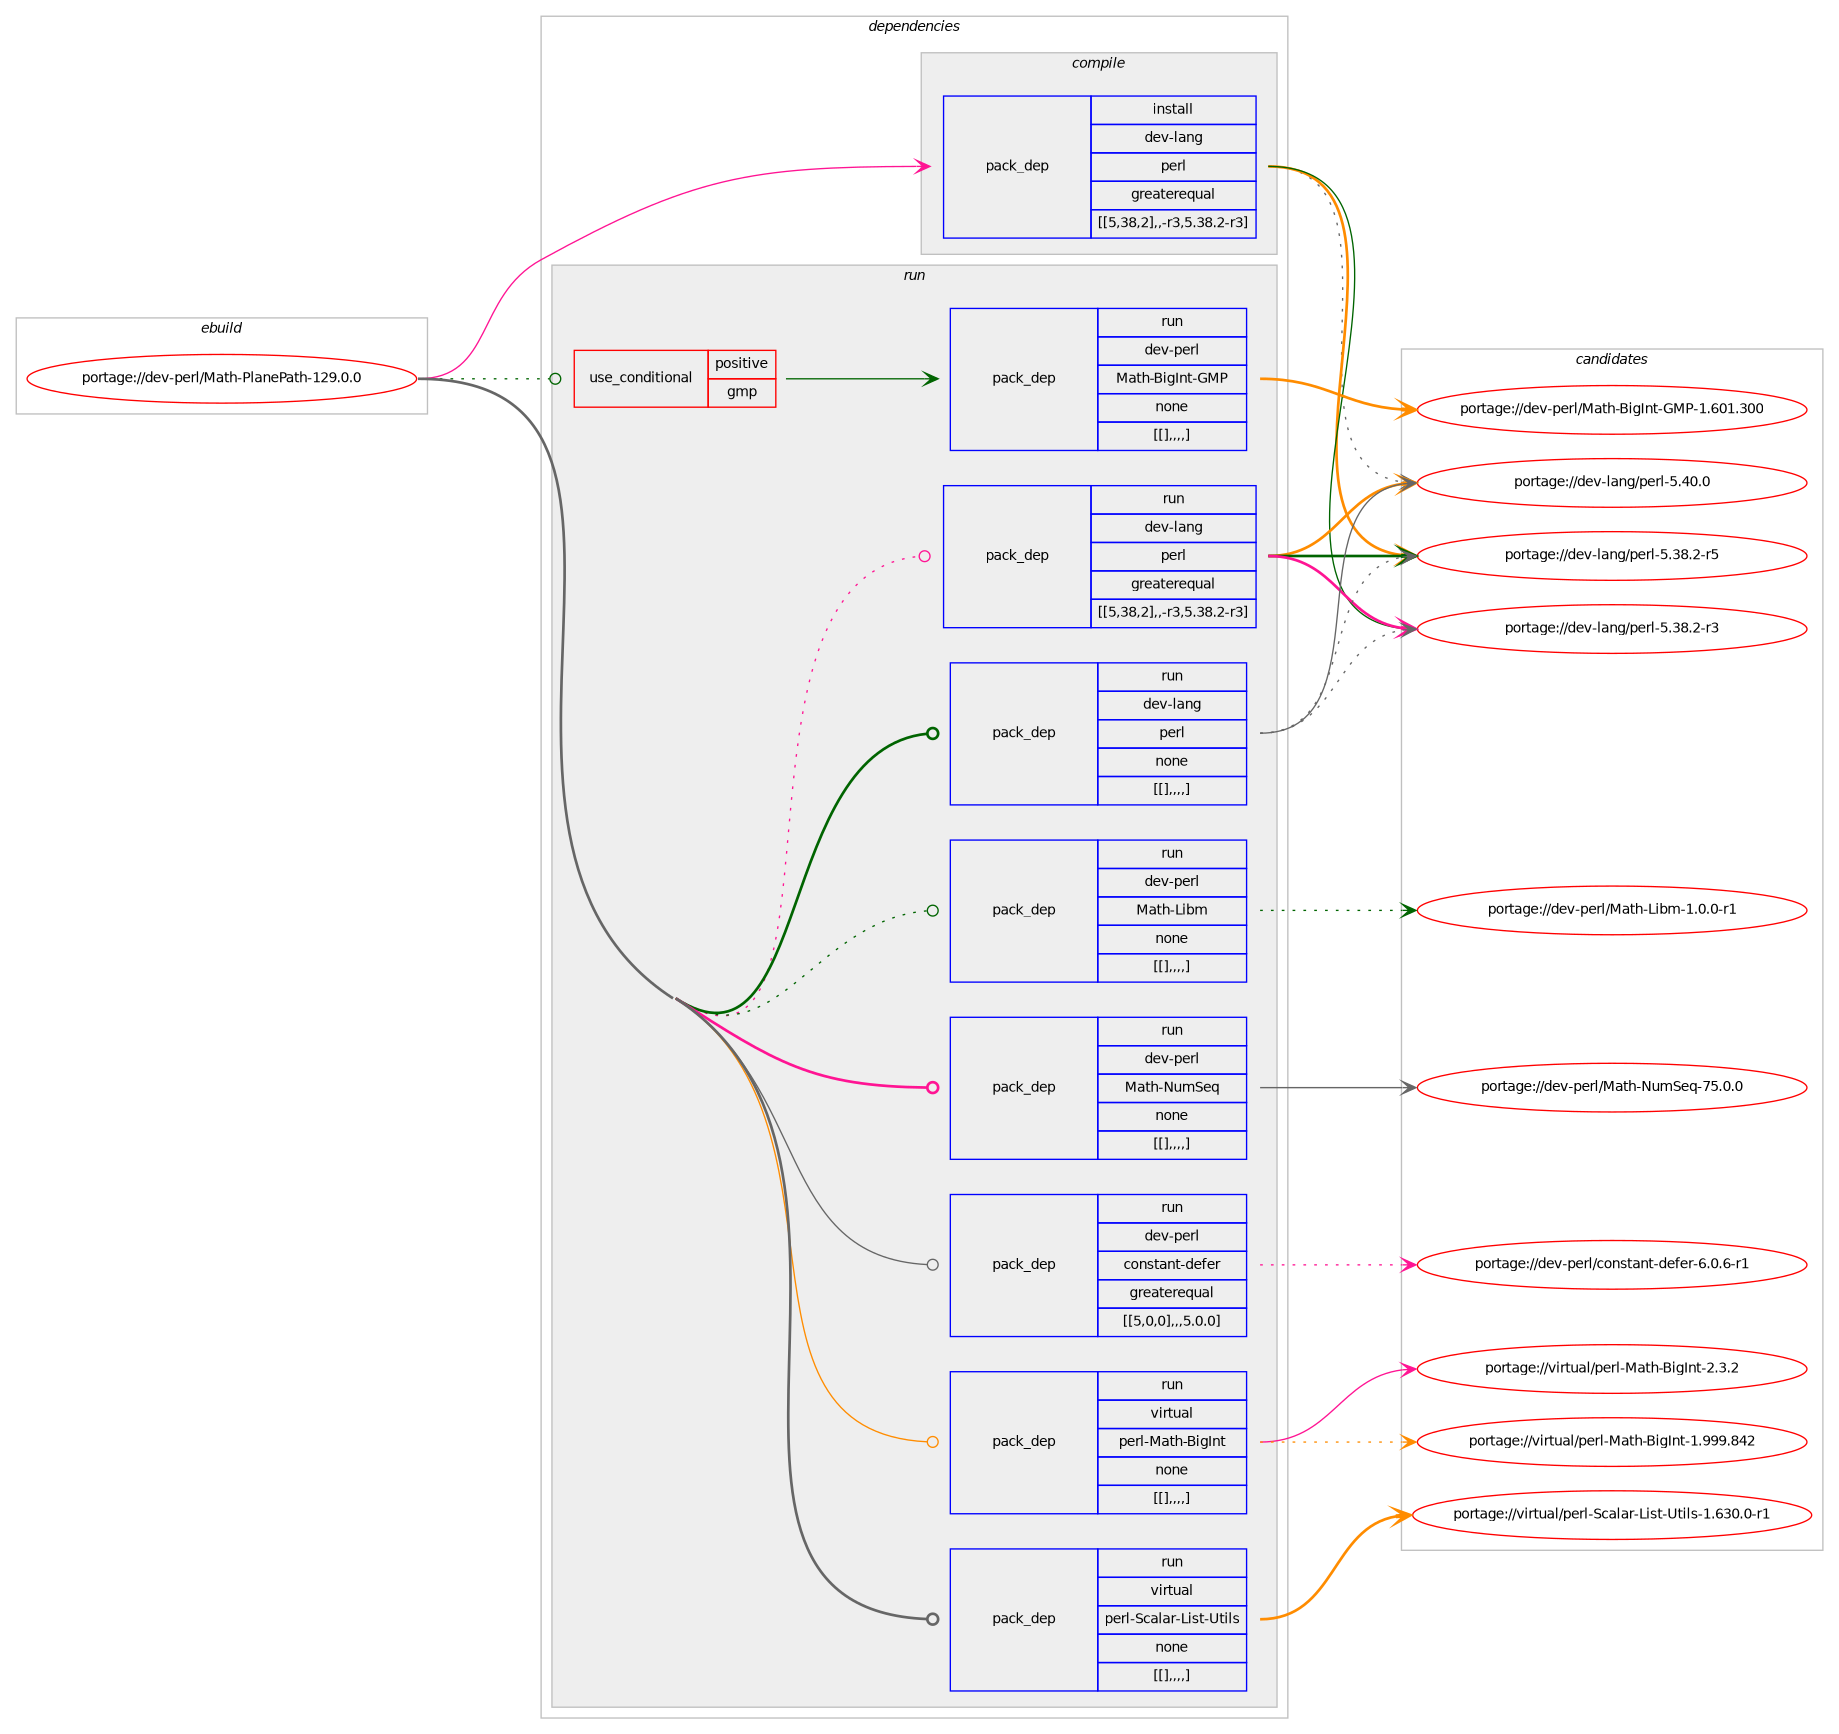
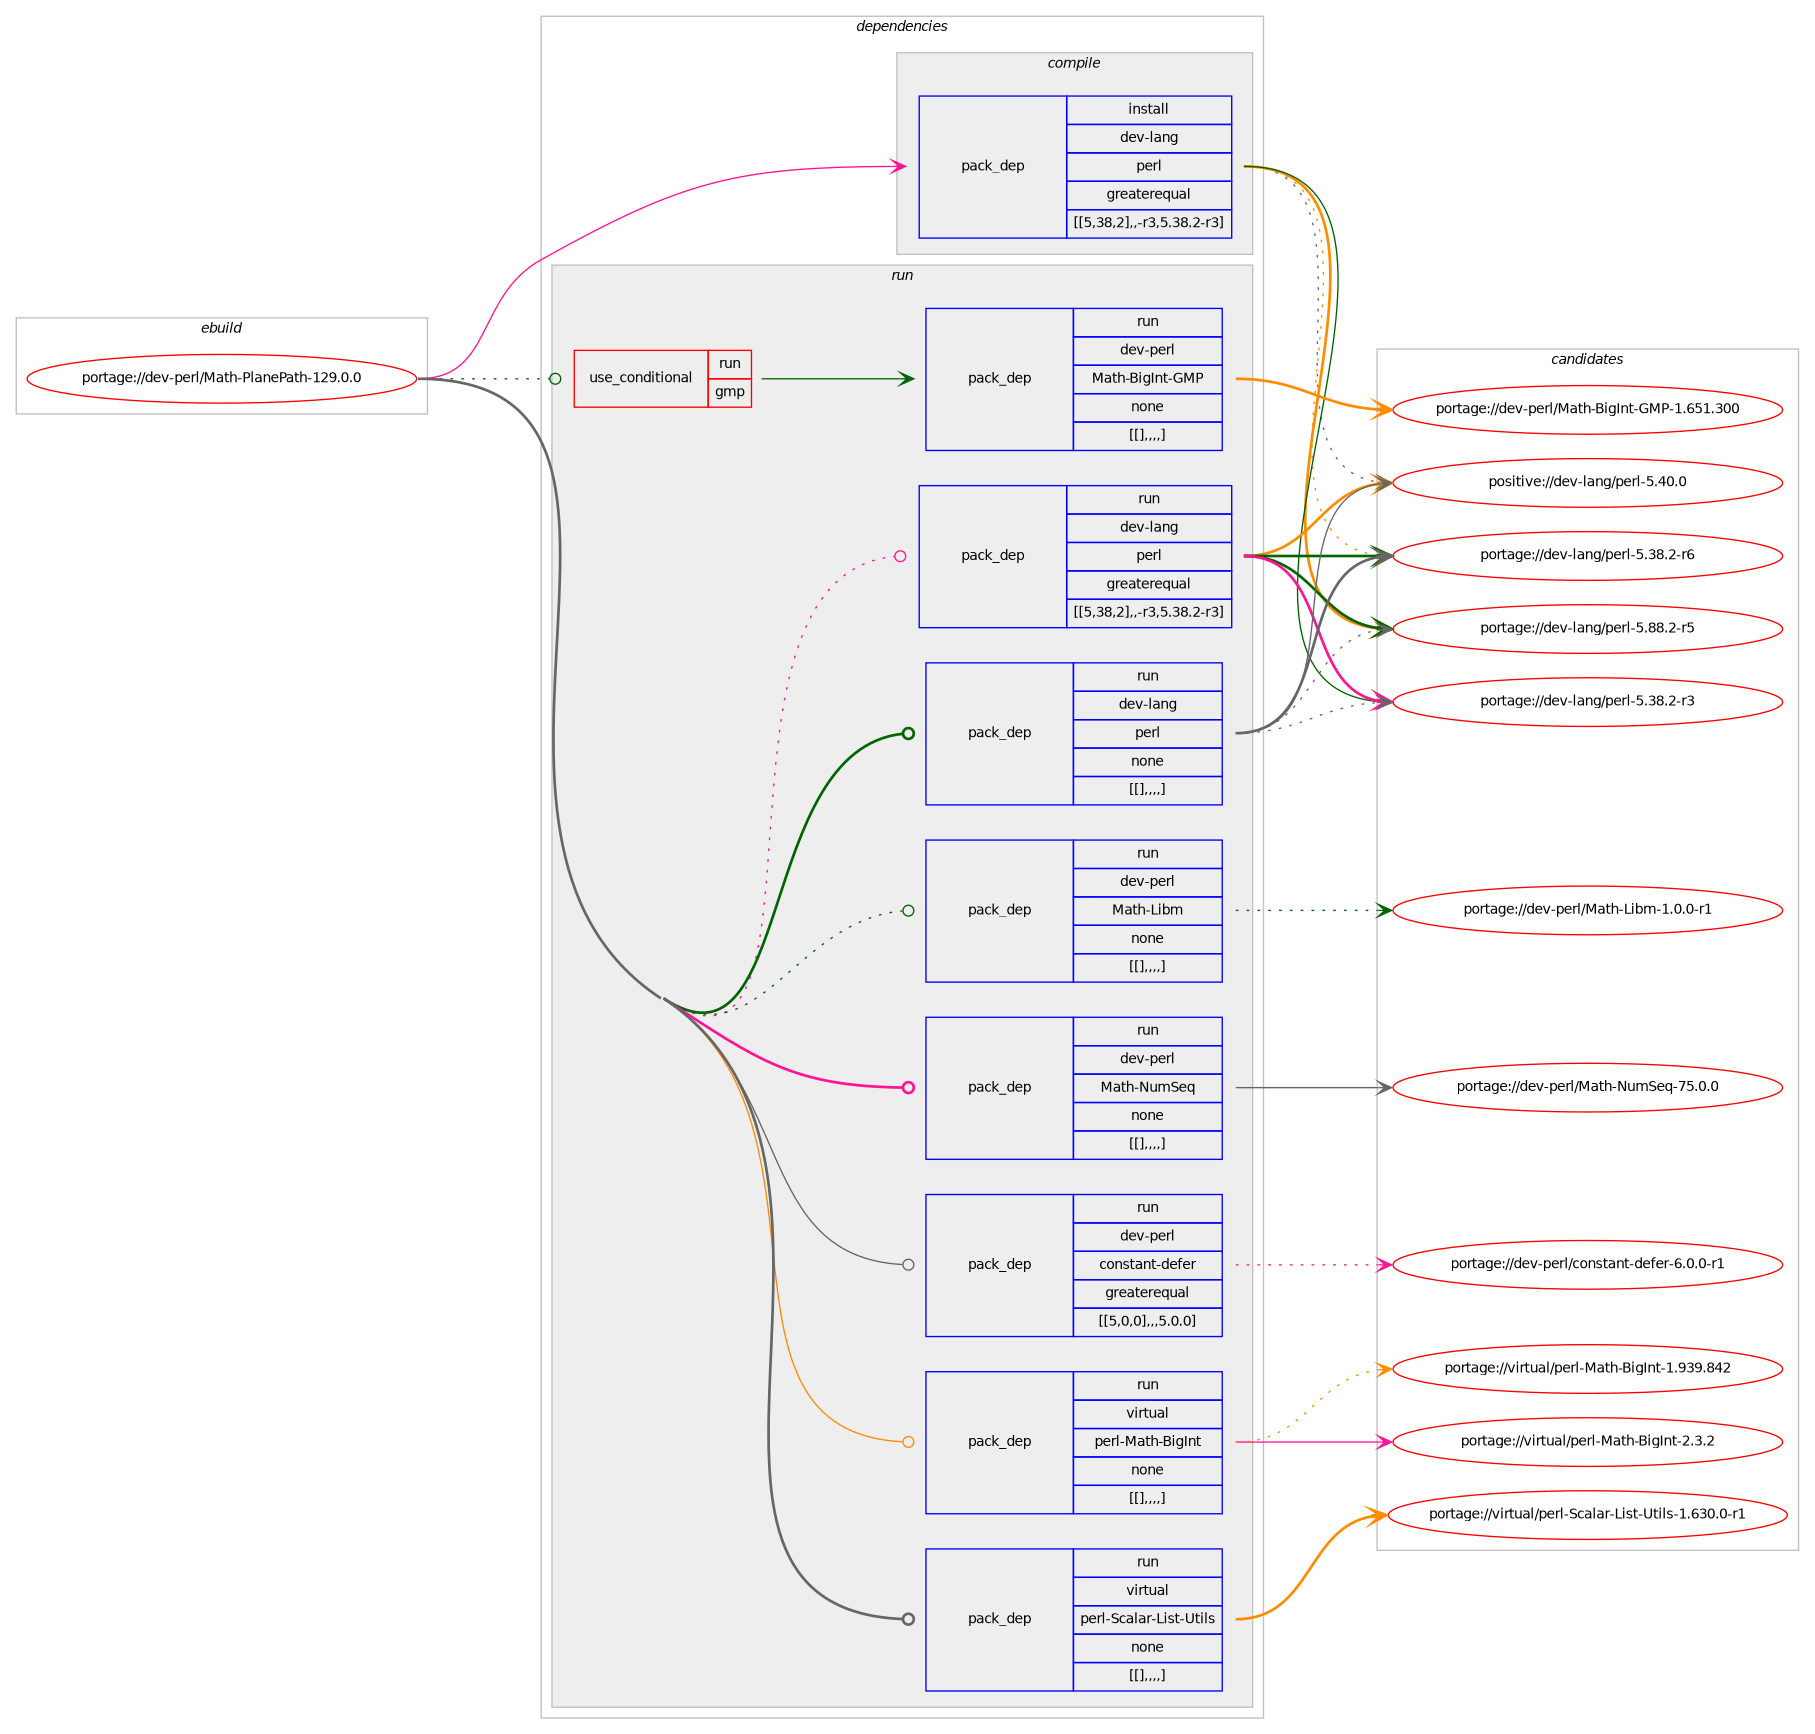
node "use_conditional": text "positive" -> "run"
node "portage://dev-perl/Math-BigInt-GMP-1.601.300": label "portage://dev-perl/Math-BigInt-GMP-1.601.300" -> "portage://dev-perl/Math-BigInt-GMP-1.651.300"
node "portage://dev-lang/perl-5.40.0": label "portage://dev-lang/perl-5.40.0" -> "positive://dev-lang/perl-5.40.0"
node "portage://dev-lang/perl-5.38.2-r6": added
node "portage://dev-lang/perl-5.38.2-r5": label "portage://dev-lang/perl-5.38.2-r5" -> "portage://dev-lang/perl-5.88.2-r5"
node "portage://dev-perl/constant-defer-6.0.6-r1": label "portage://dev-perl/constant-defer-6.0.6-r1" -> "portage://dev-perl/constant-defer-6.0.0-r1"
node "portage://virtual/perl-Math-BigInt-1.999.842": label "portage://virtual/perl-Math-BigInt-1.999.842" -> "portage://virtual/perl-Math-BigInt-1.939.842"
